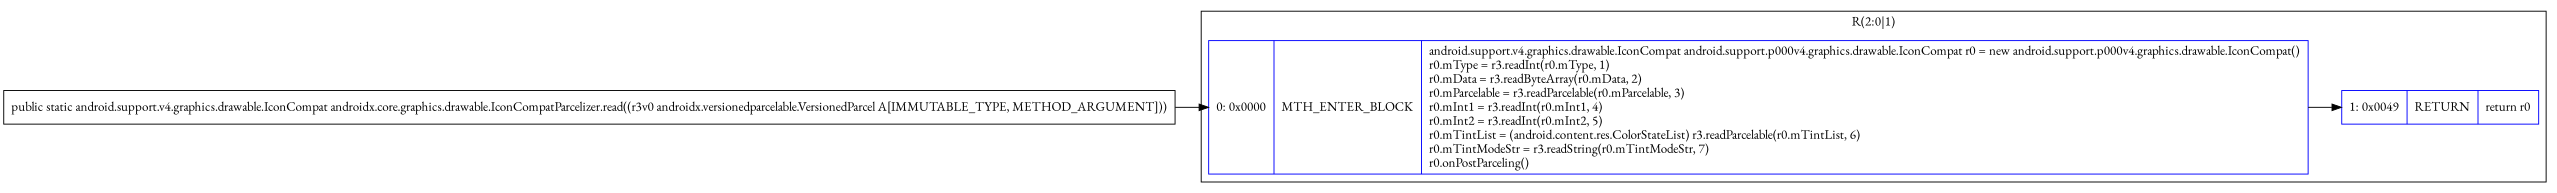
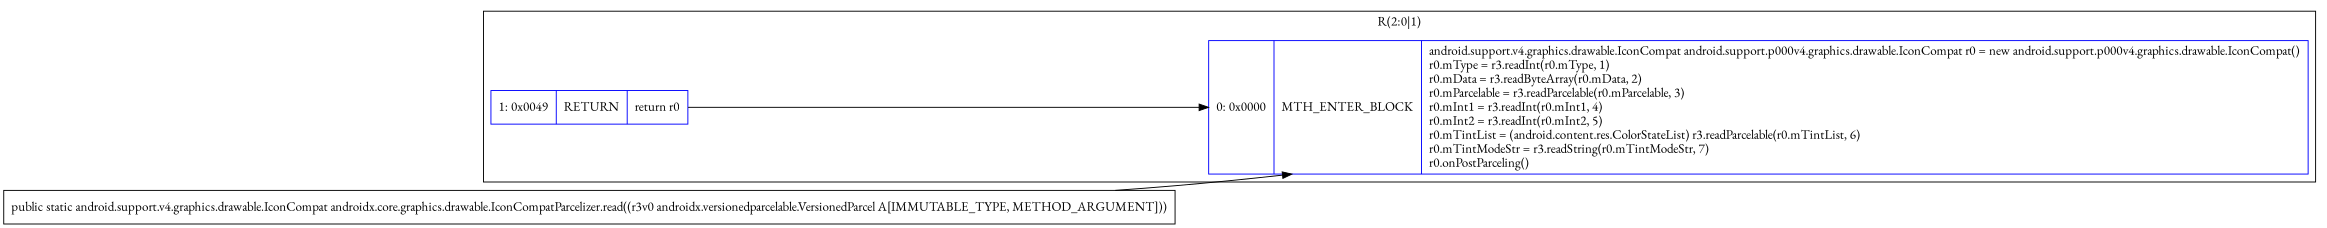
edge "0: 0x0000" -> "1: 0x0049": reversed
